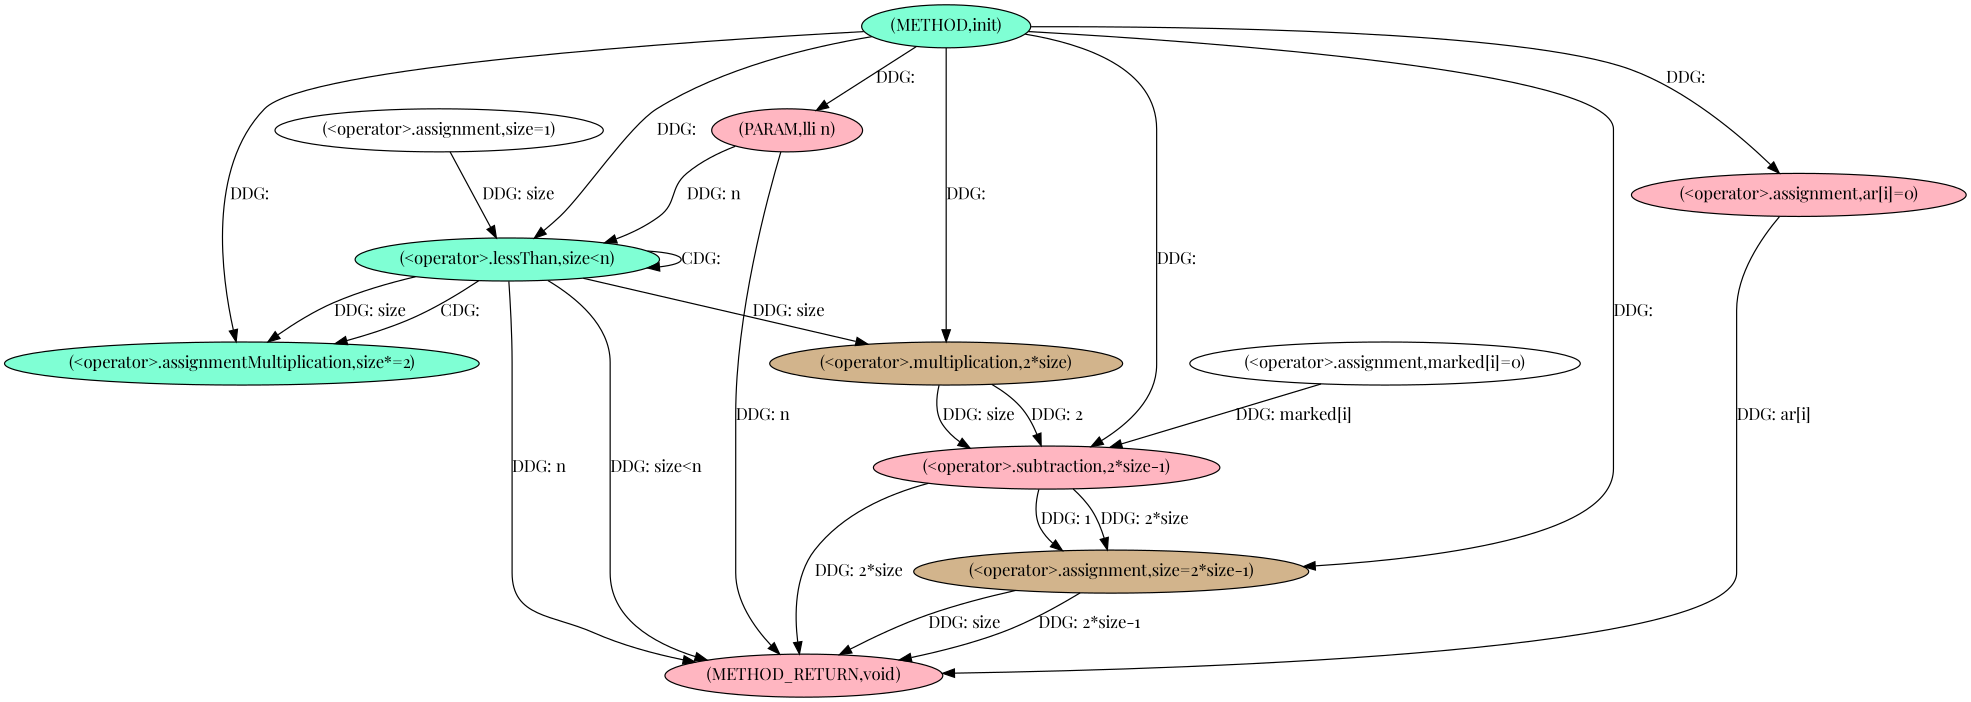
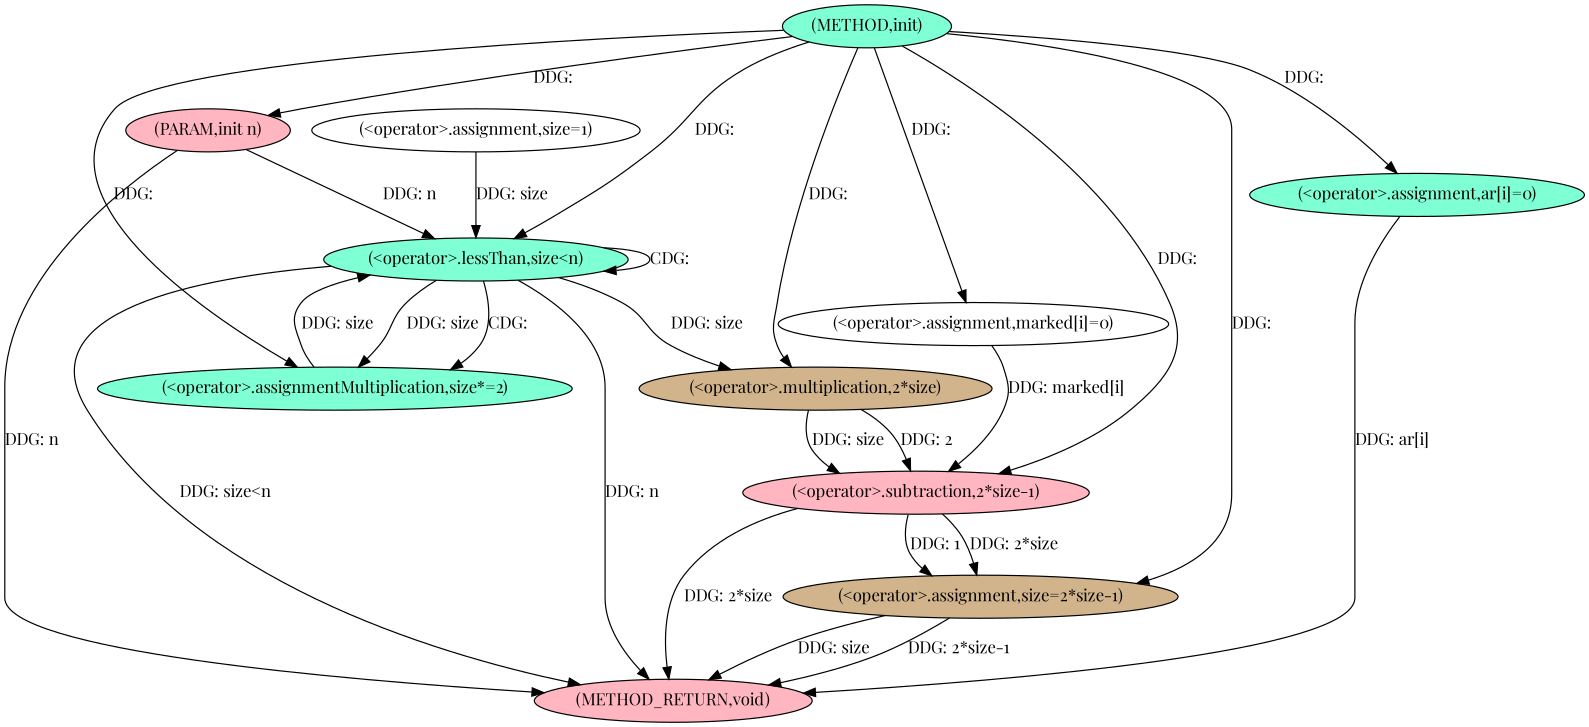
node "(PARAM,lli n)": label "(PARAM,lli n)" -> "(PARAM,init n)"
edge "(METHOD,init)" -> "(<operator>.assignment,marked[i]=0)": added, label "DDG:"
node "(<operator>.assignment,ar[i]=0)": fillcolor lightpink -> aquamarine
edge "(<operator>.assignmentMultiplication,size*=2)" -> "(<operator>.lessThan,size<n)": added, label "DDG: size"
